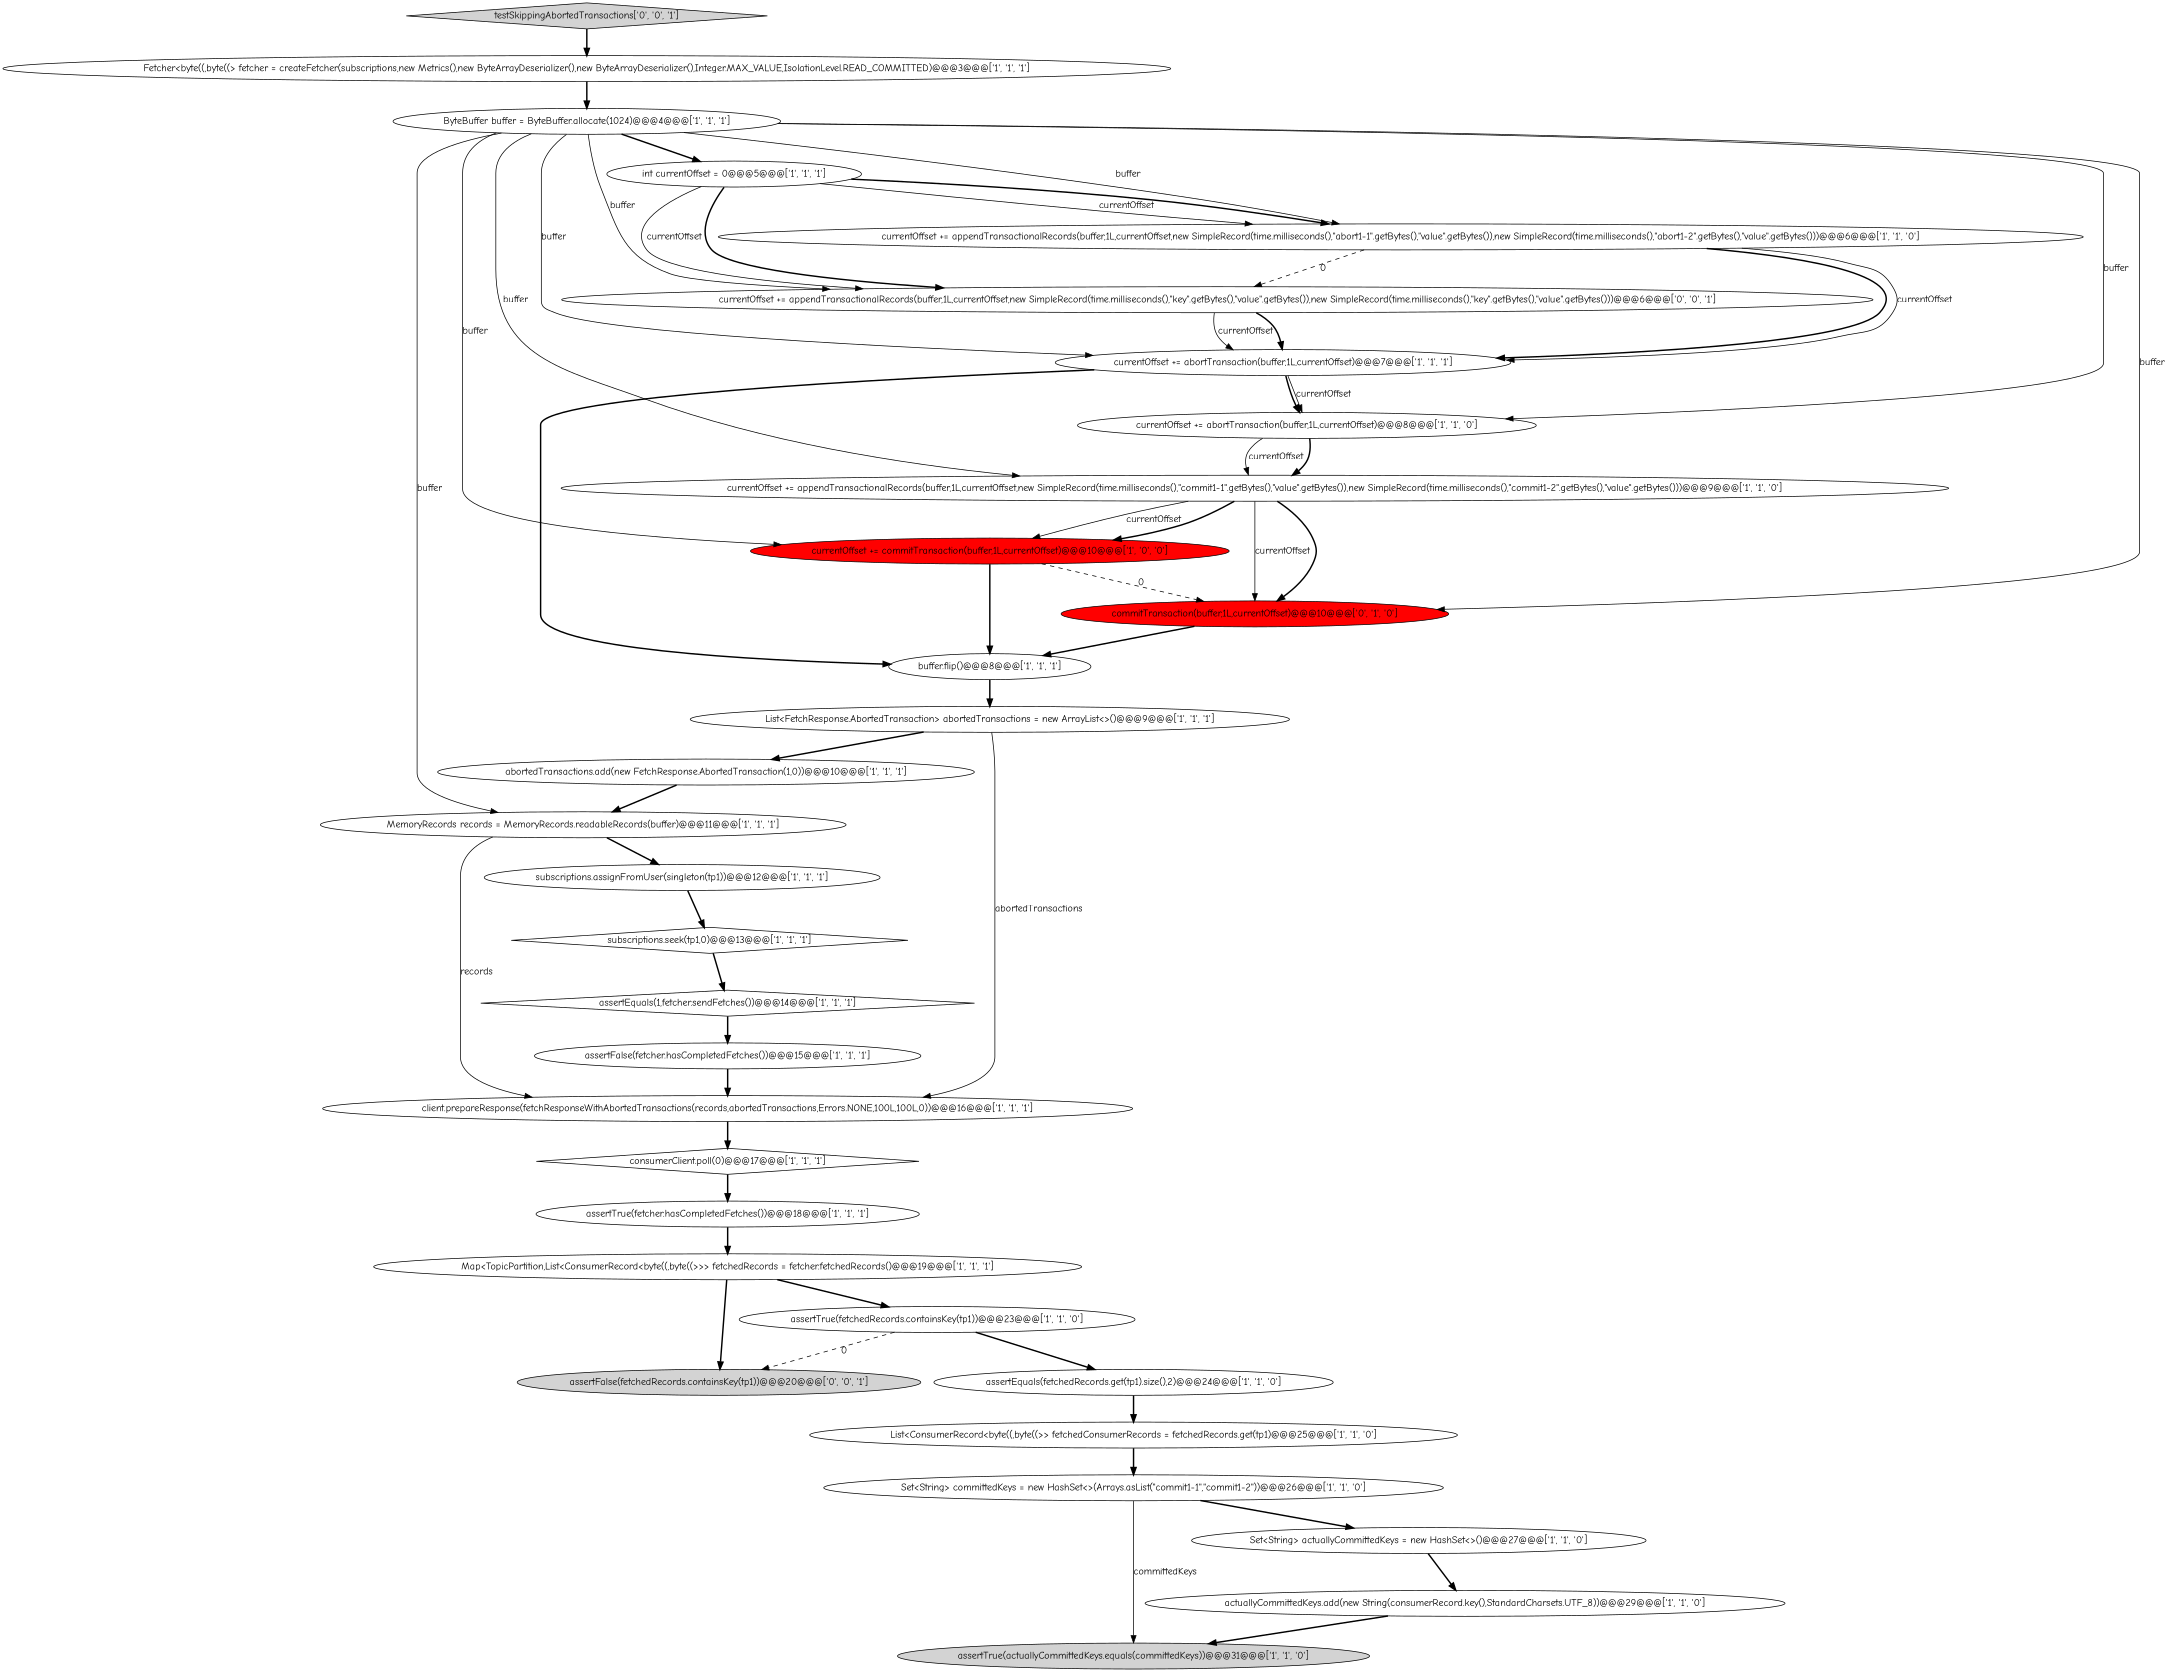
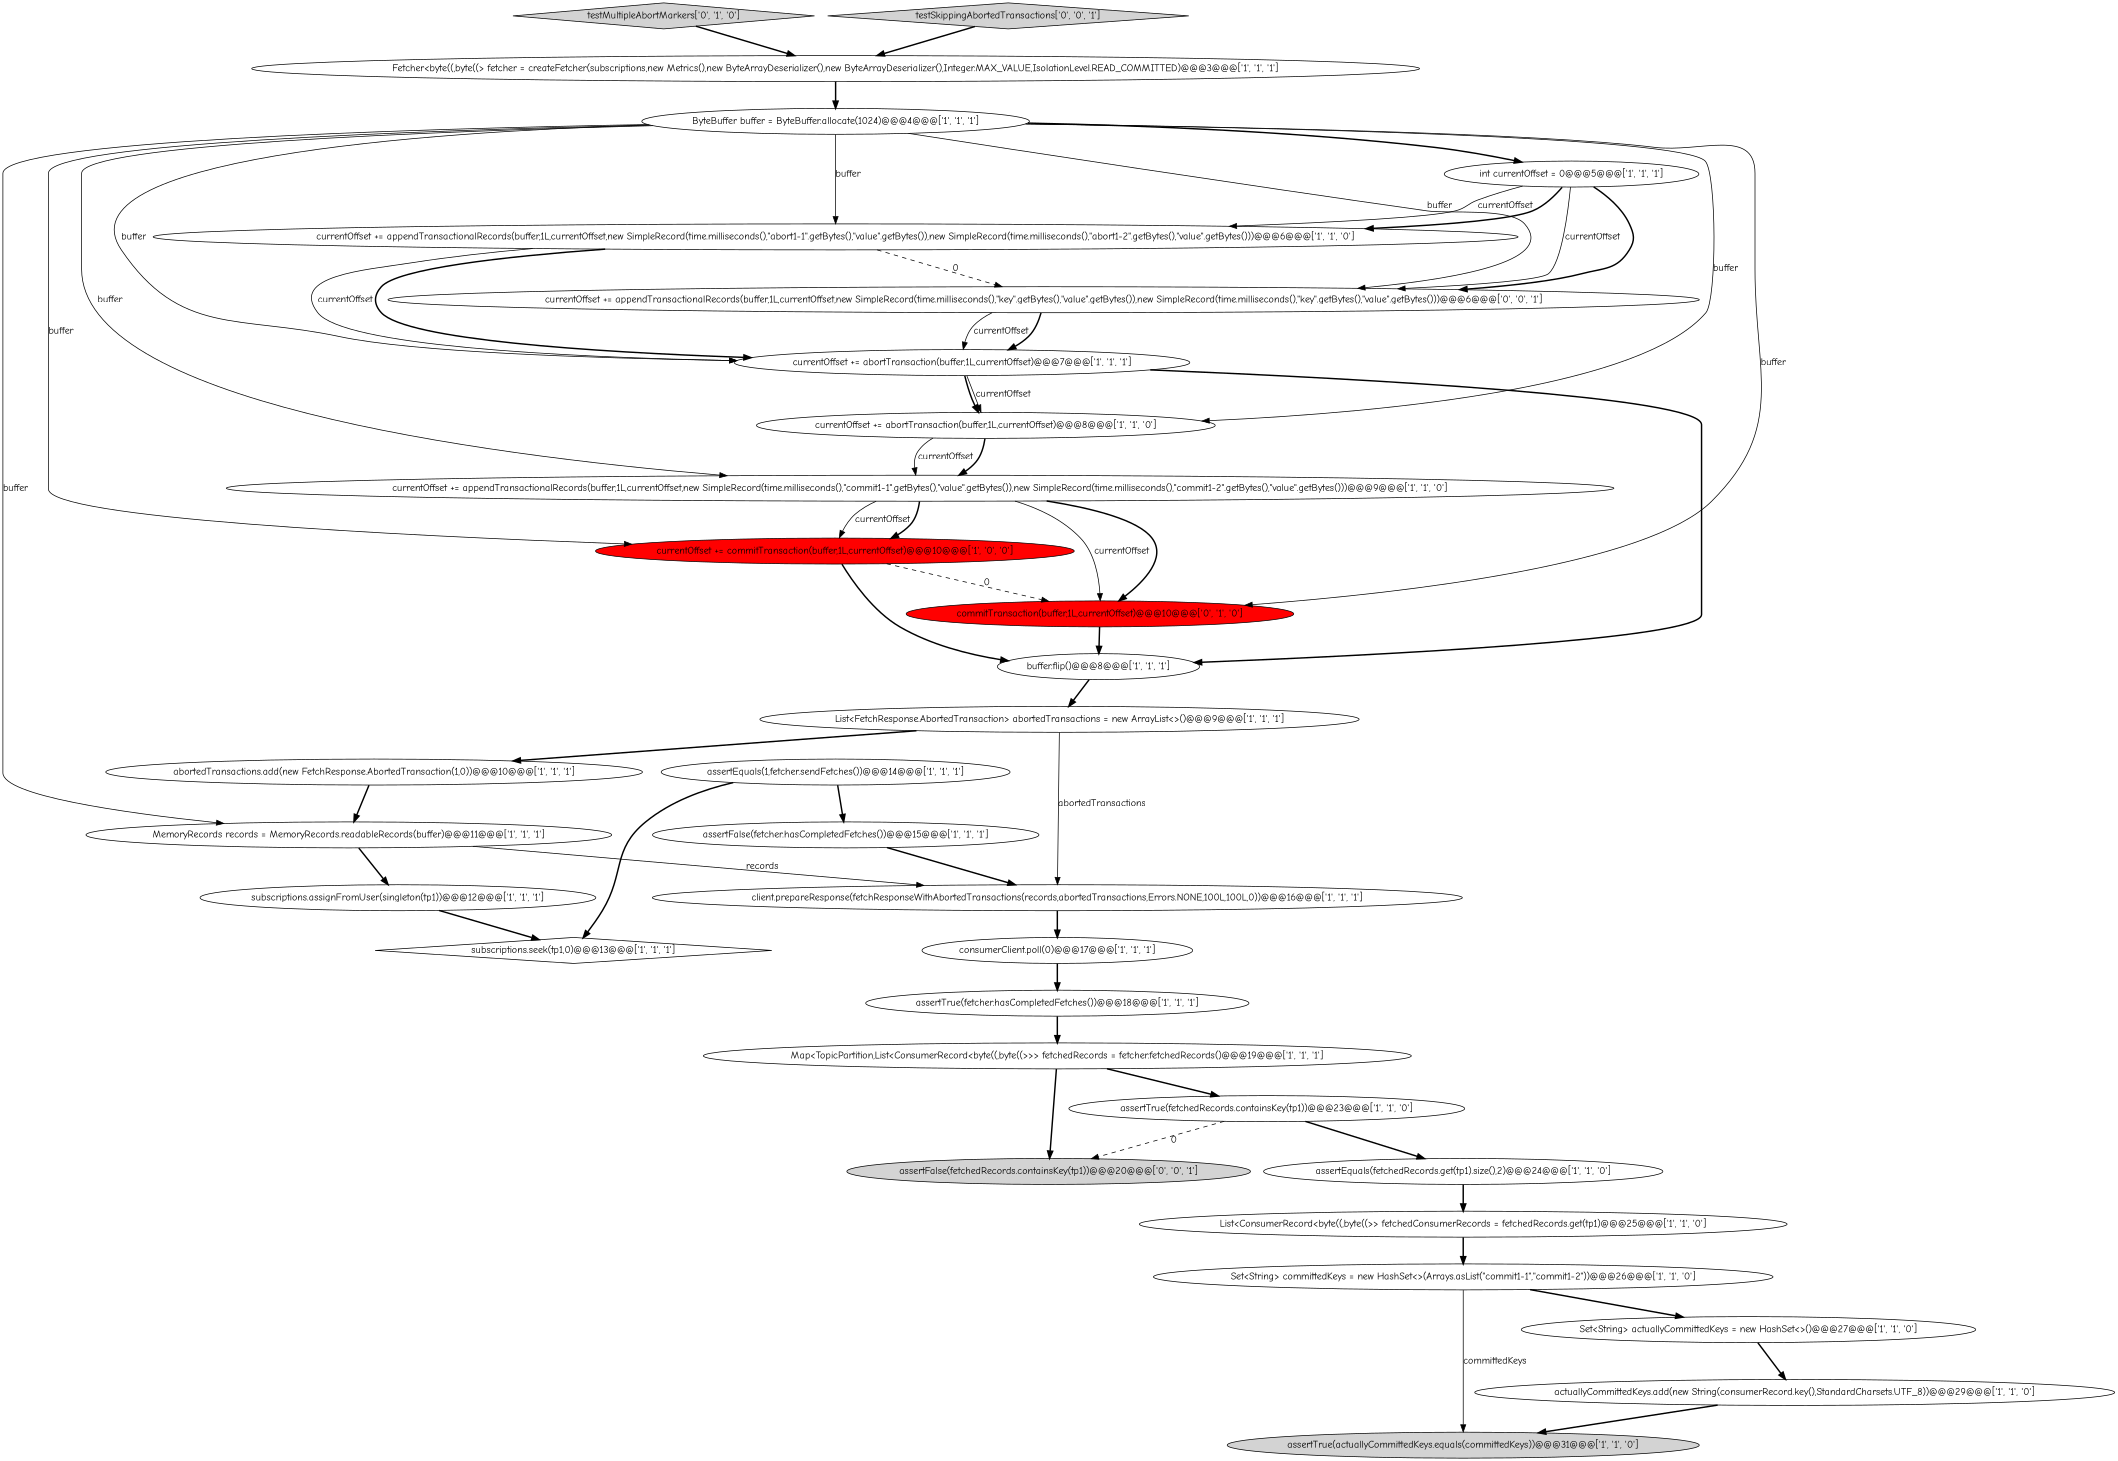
node "testMultipleAbortMarkers['0', '1', '0']": added
edge "subscriptions.seek(tp1,0)@@@13@@@['1', '1', '1']" -> "assertEquals(1,fetcher.sendFetches())@@@14@@@['1', '1', '1']": reversed
node "assertEquals(1,fetcher.sendFetches())@@@14@@@['1', '1', '1']": shape diamond -> ellipse
node "consumerClient.poll(0)@@@17@@@['1', '1', '1']": shape diamond -> ellipse
